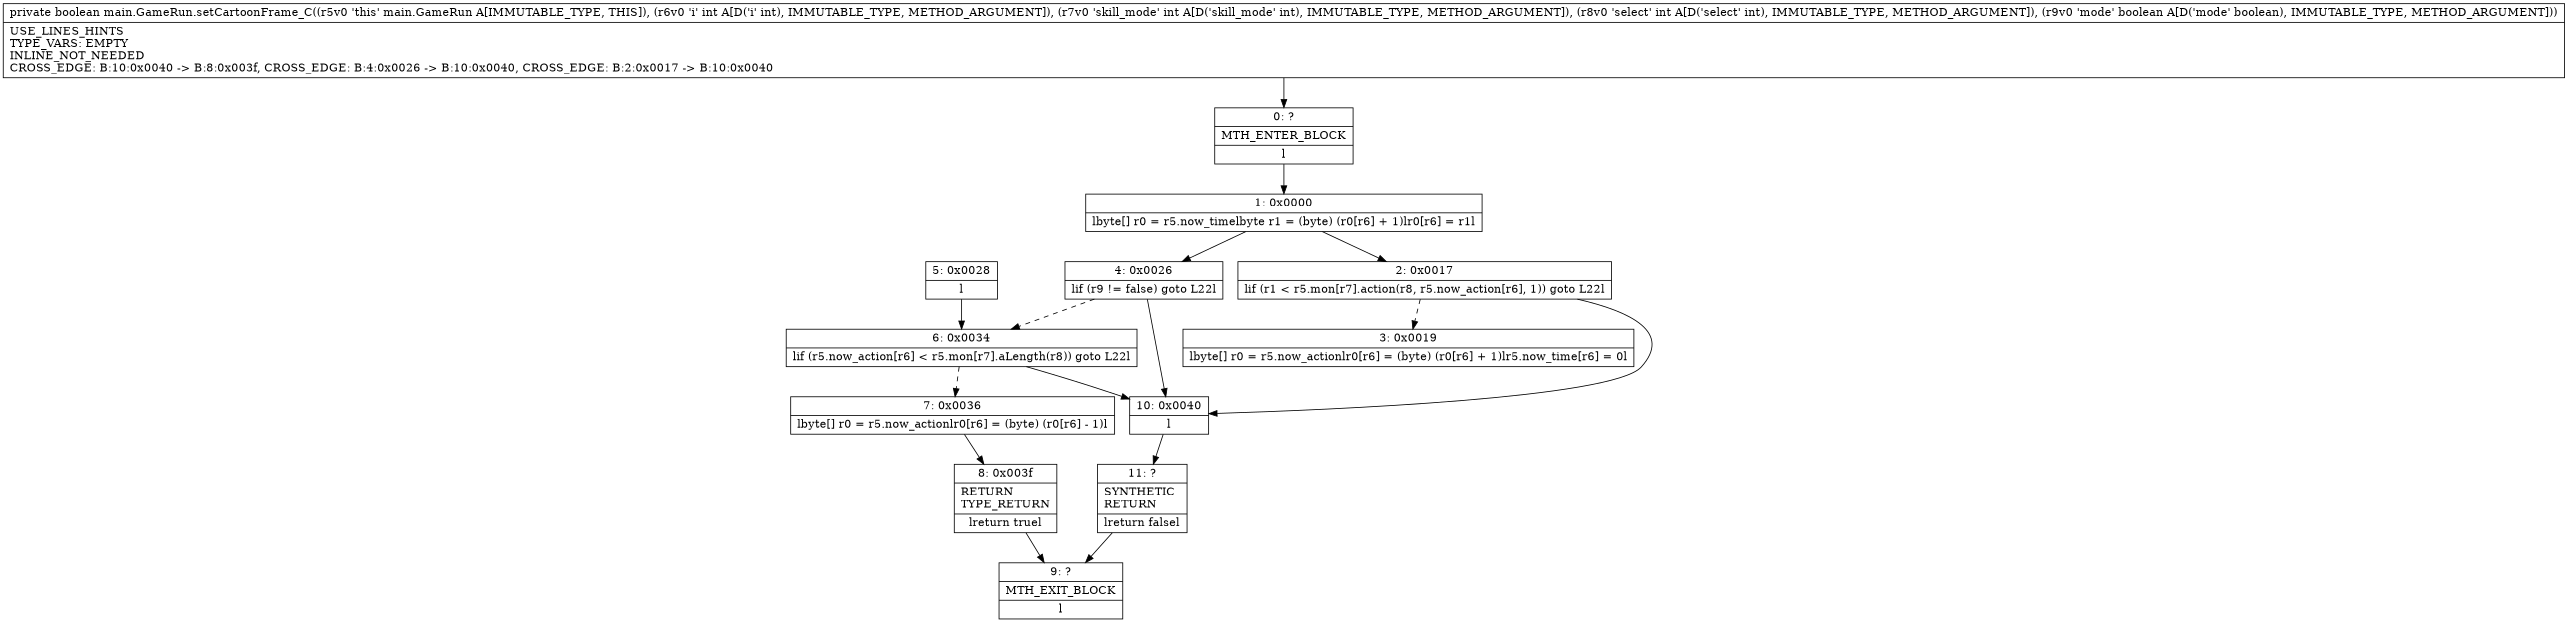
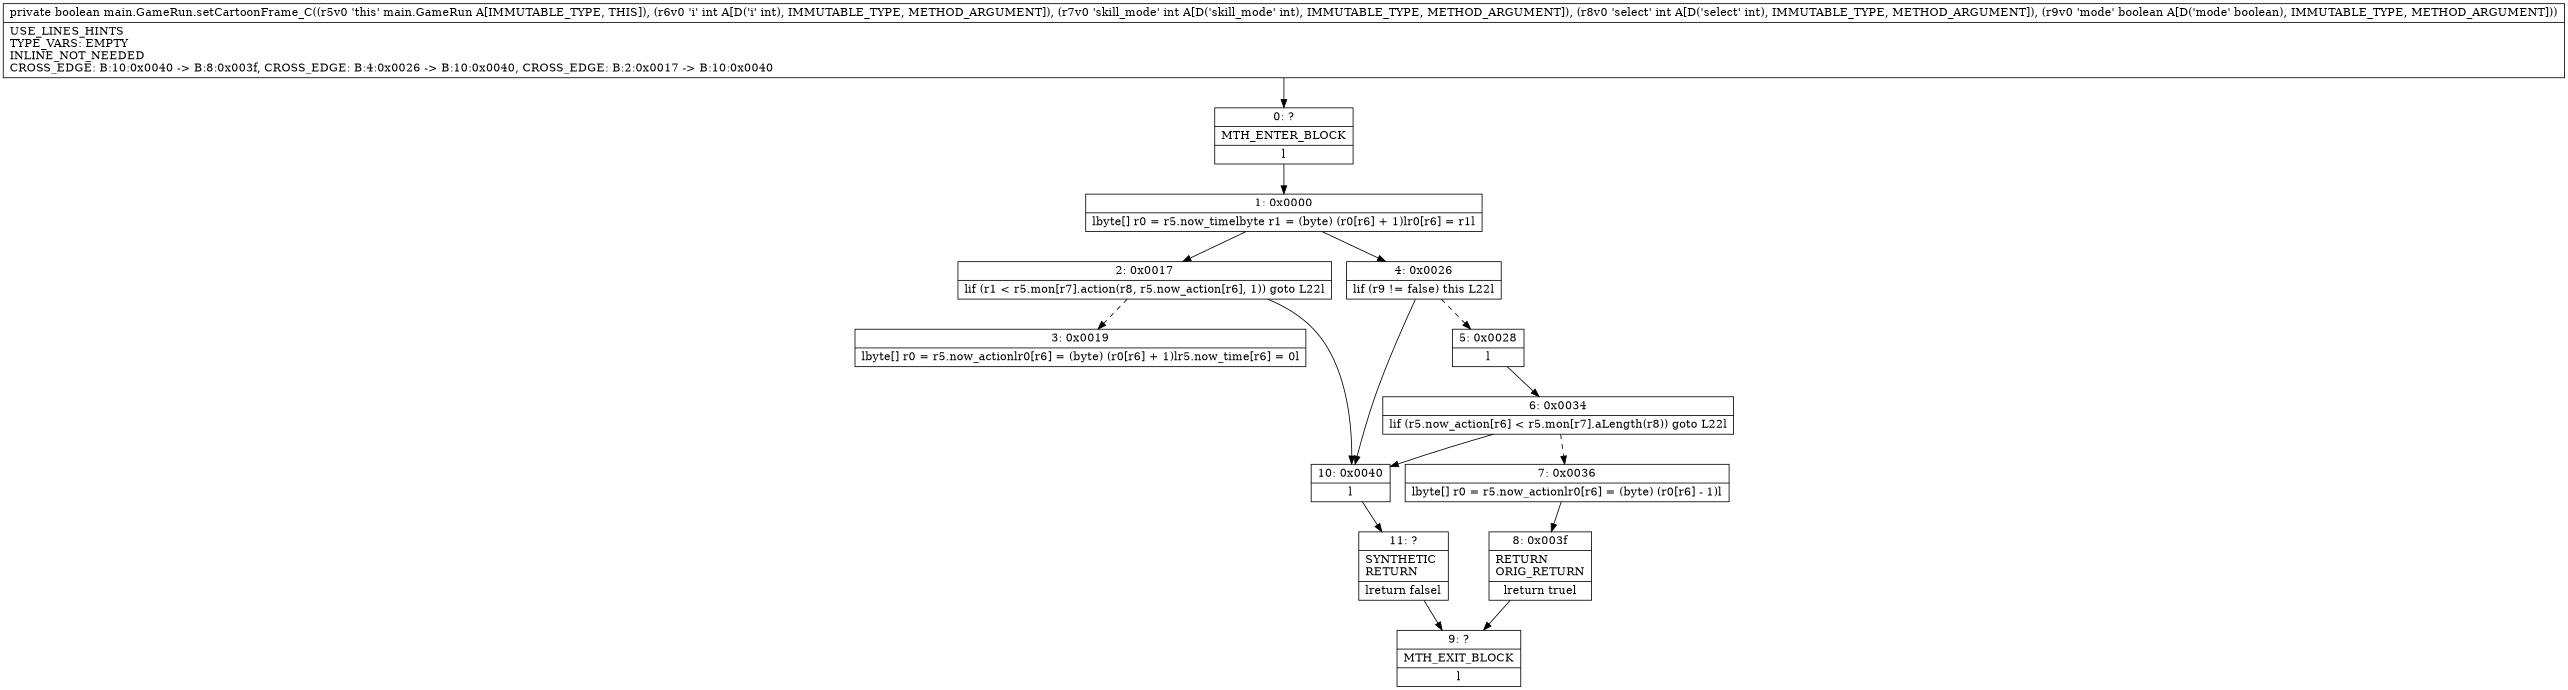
node "4: 0x0026": text "lif (r9 != false) goto L22l" -> "lif (r9 != false) this L22l"
edge "4: 0x0026" -> "6: 0x0034": now "4: 0x0026" -> "5: 0x0028"
node "8: 0x003f": text "TYPE_RETURN" -> "ORIG_RETURN"
